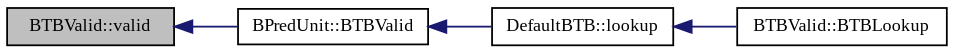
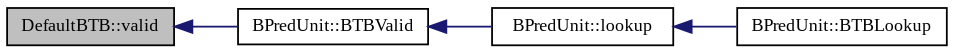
node "BTBValid::valid": label "BTBValid::valid" -> "DefaultBTB::valid"
node "DefaultBTB::lookup": label "DefaultBTB::lookup" -> "BPredUnit::lookup"
node "BTBValid::BTBLookup": label "BTBValid::BTBLookup" -> "BPredUnit::BTBLookup"
